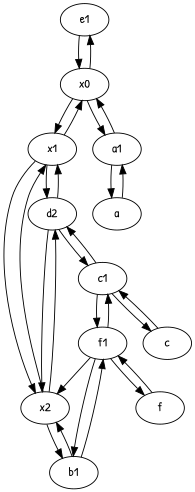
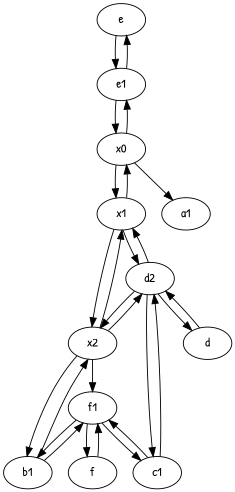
node "e": added
edge "a1" -> "x0": removed
node "a": removed
node "c": removed
node "d": added
edge "f1" -> "x2": reversed
